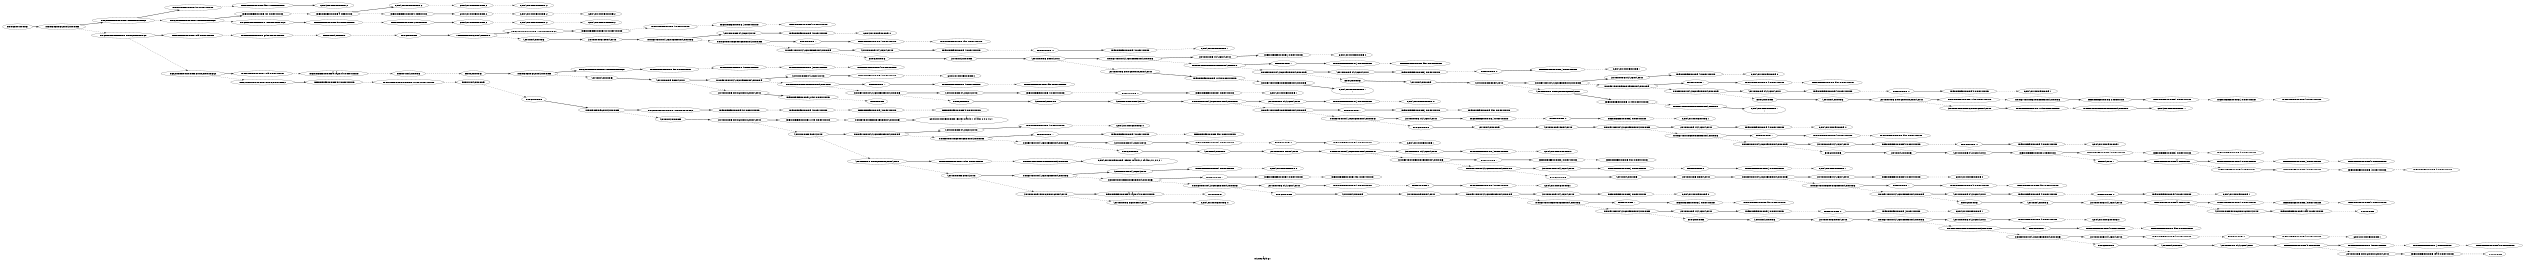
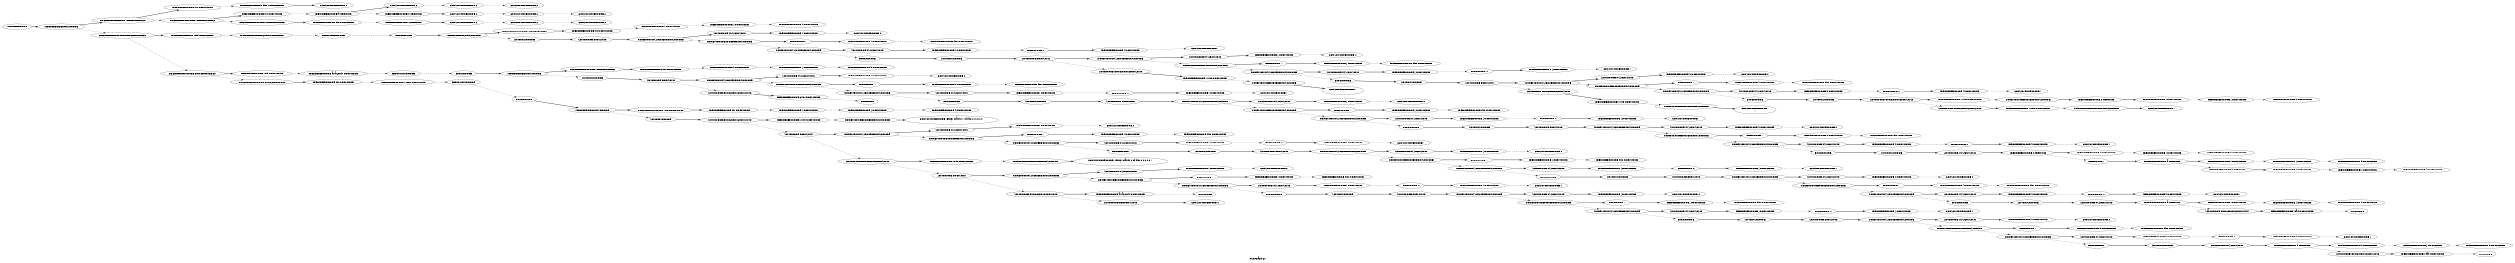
node "PROGRAM_NODE": label "PROGRAM_NODE" -> "VARIABLE_NODE"
node "IDENTIFIER_IDENTIFIER MAIN NORMAL_ID": label "IDENTIFIER_IDENTIFIER MAIN NORMAL_ID" -> "IDENTIFIER_NODE MAIN NORMAL_ID"
